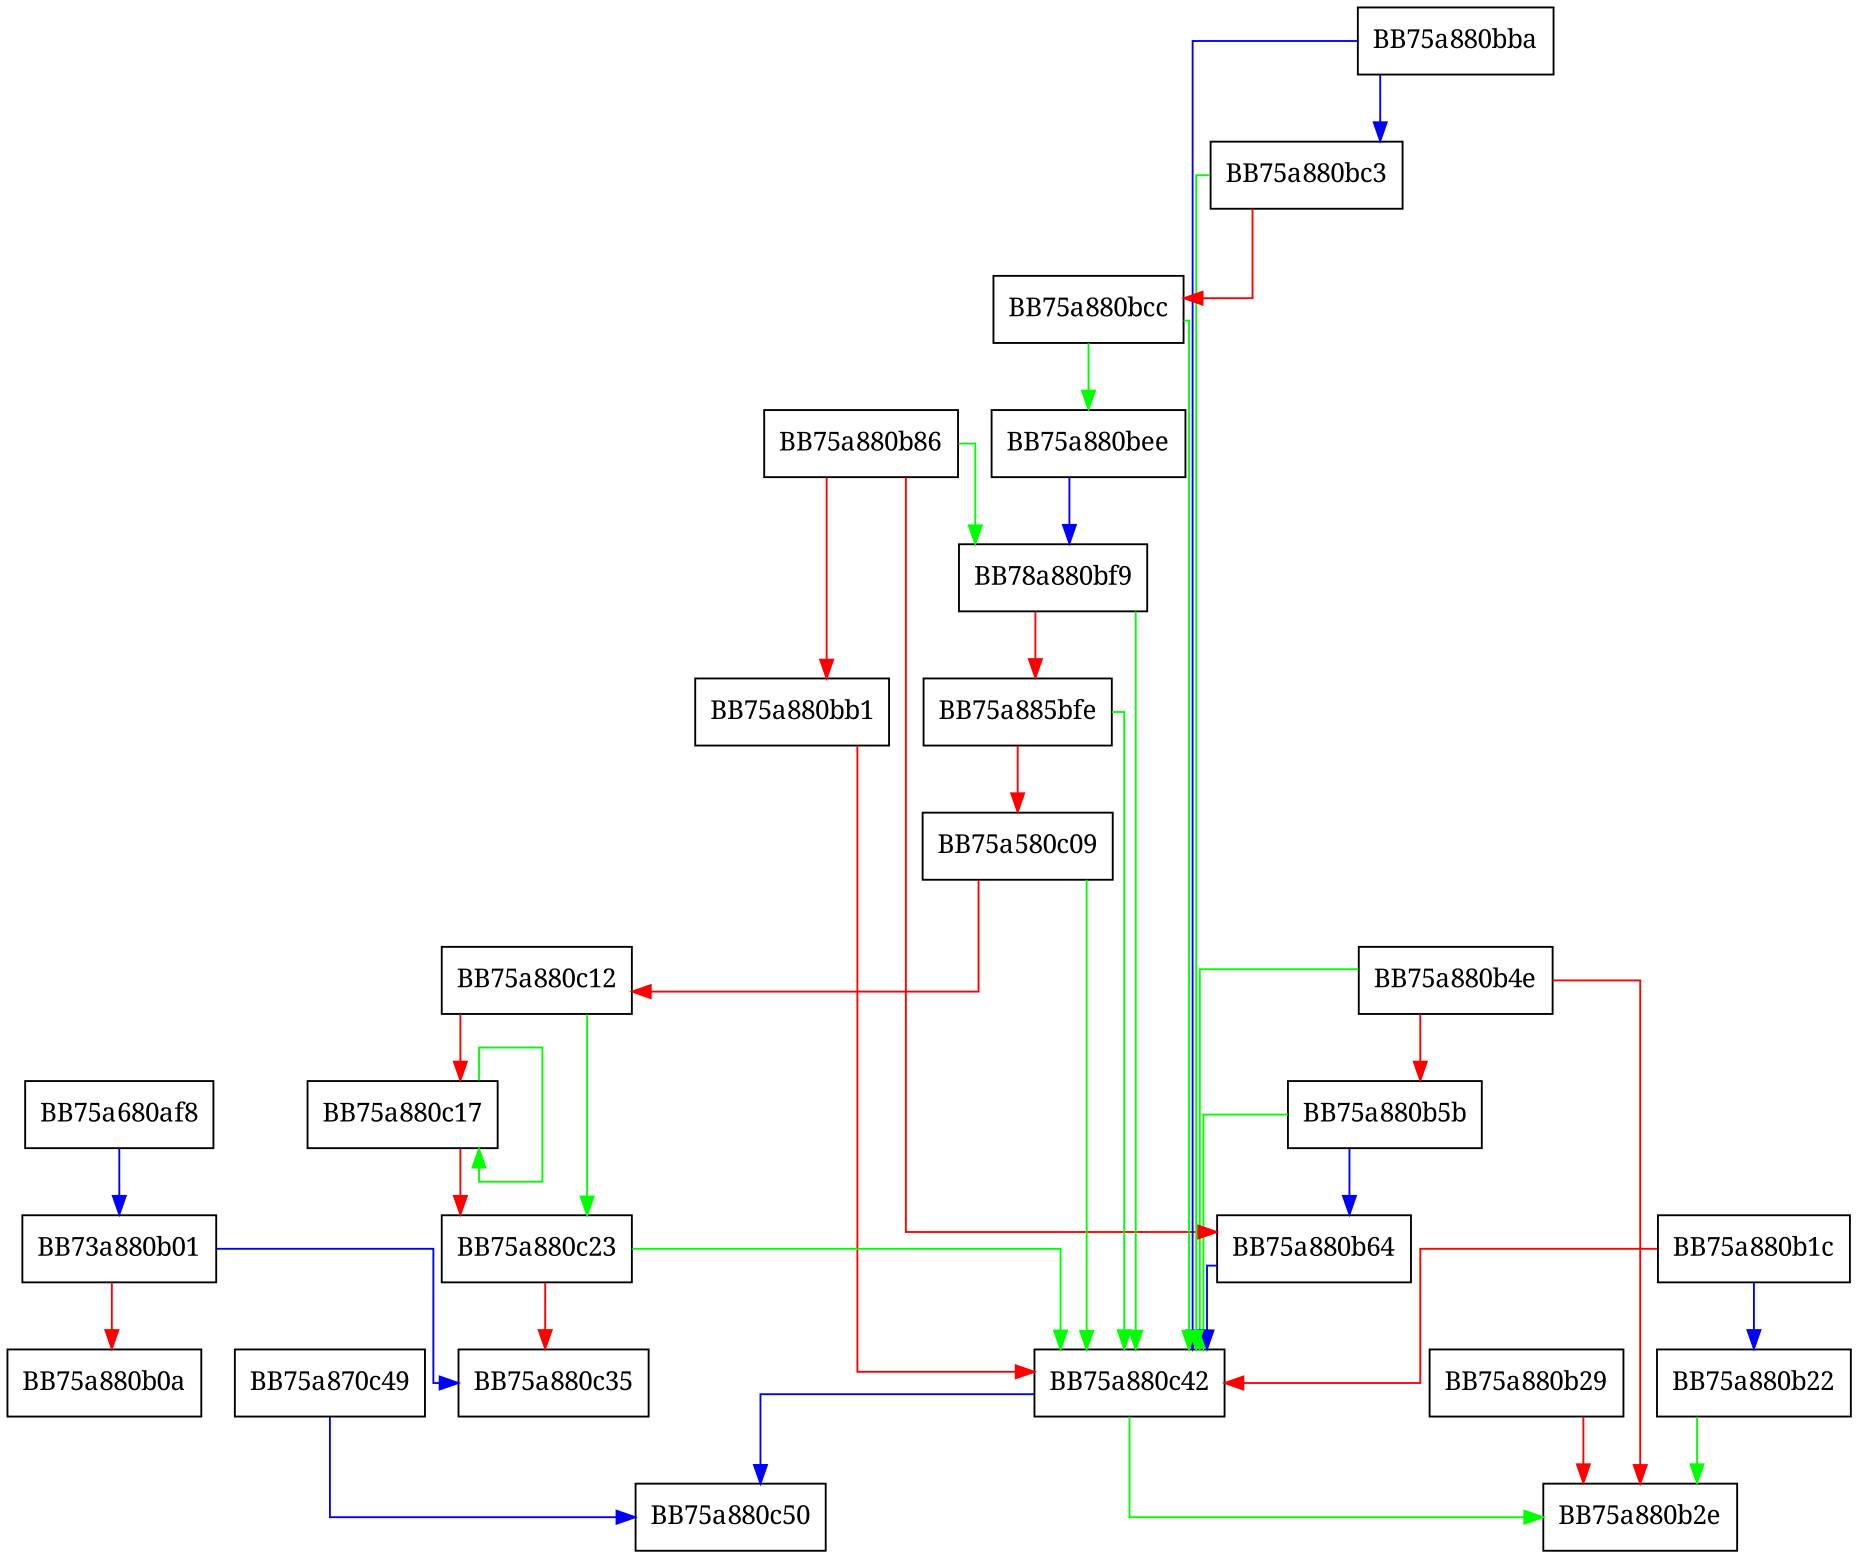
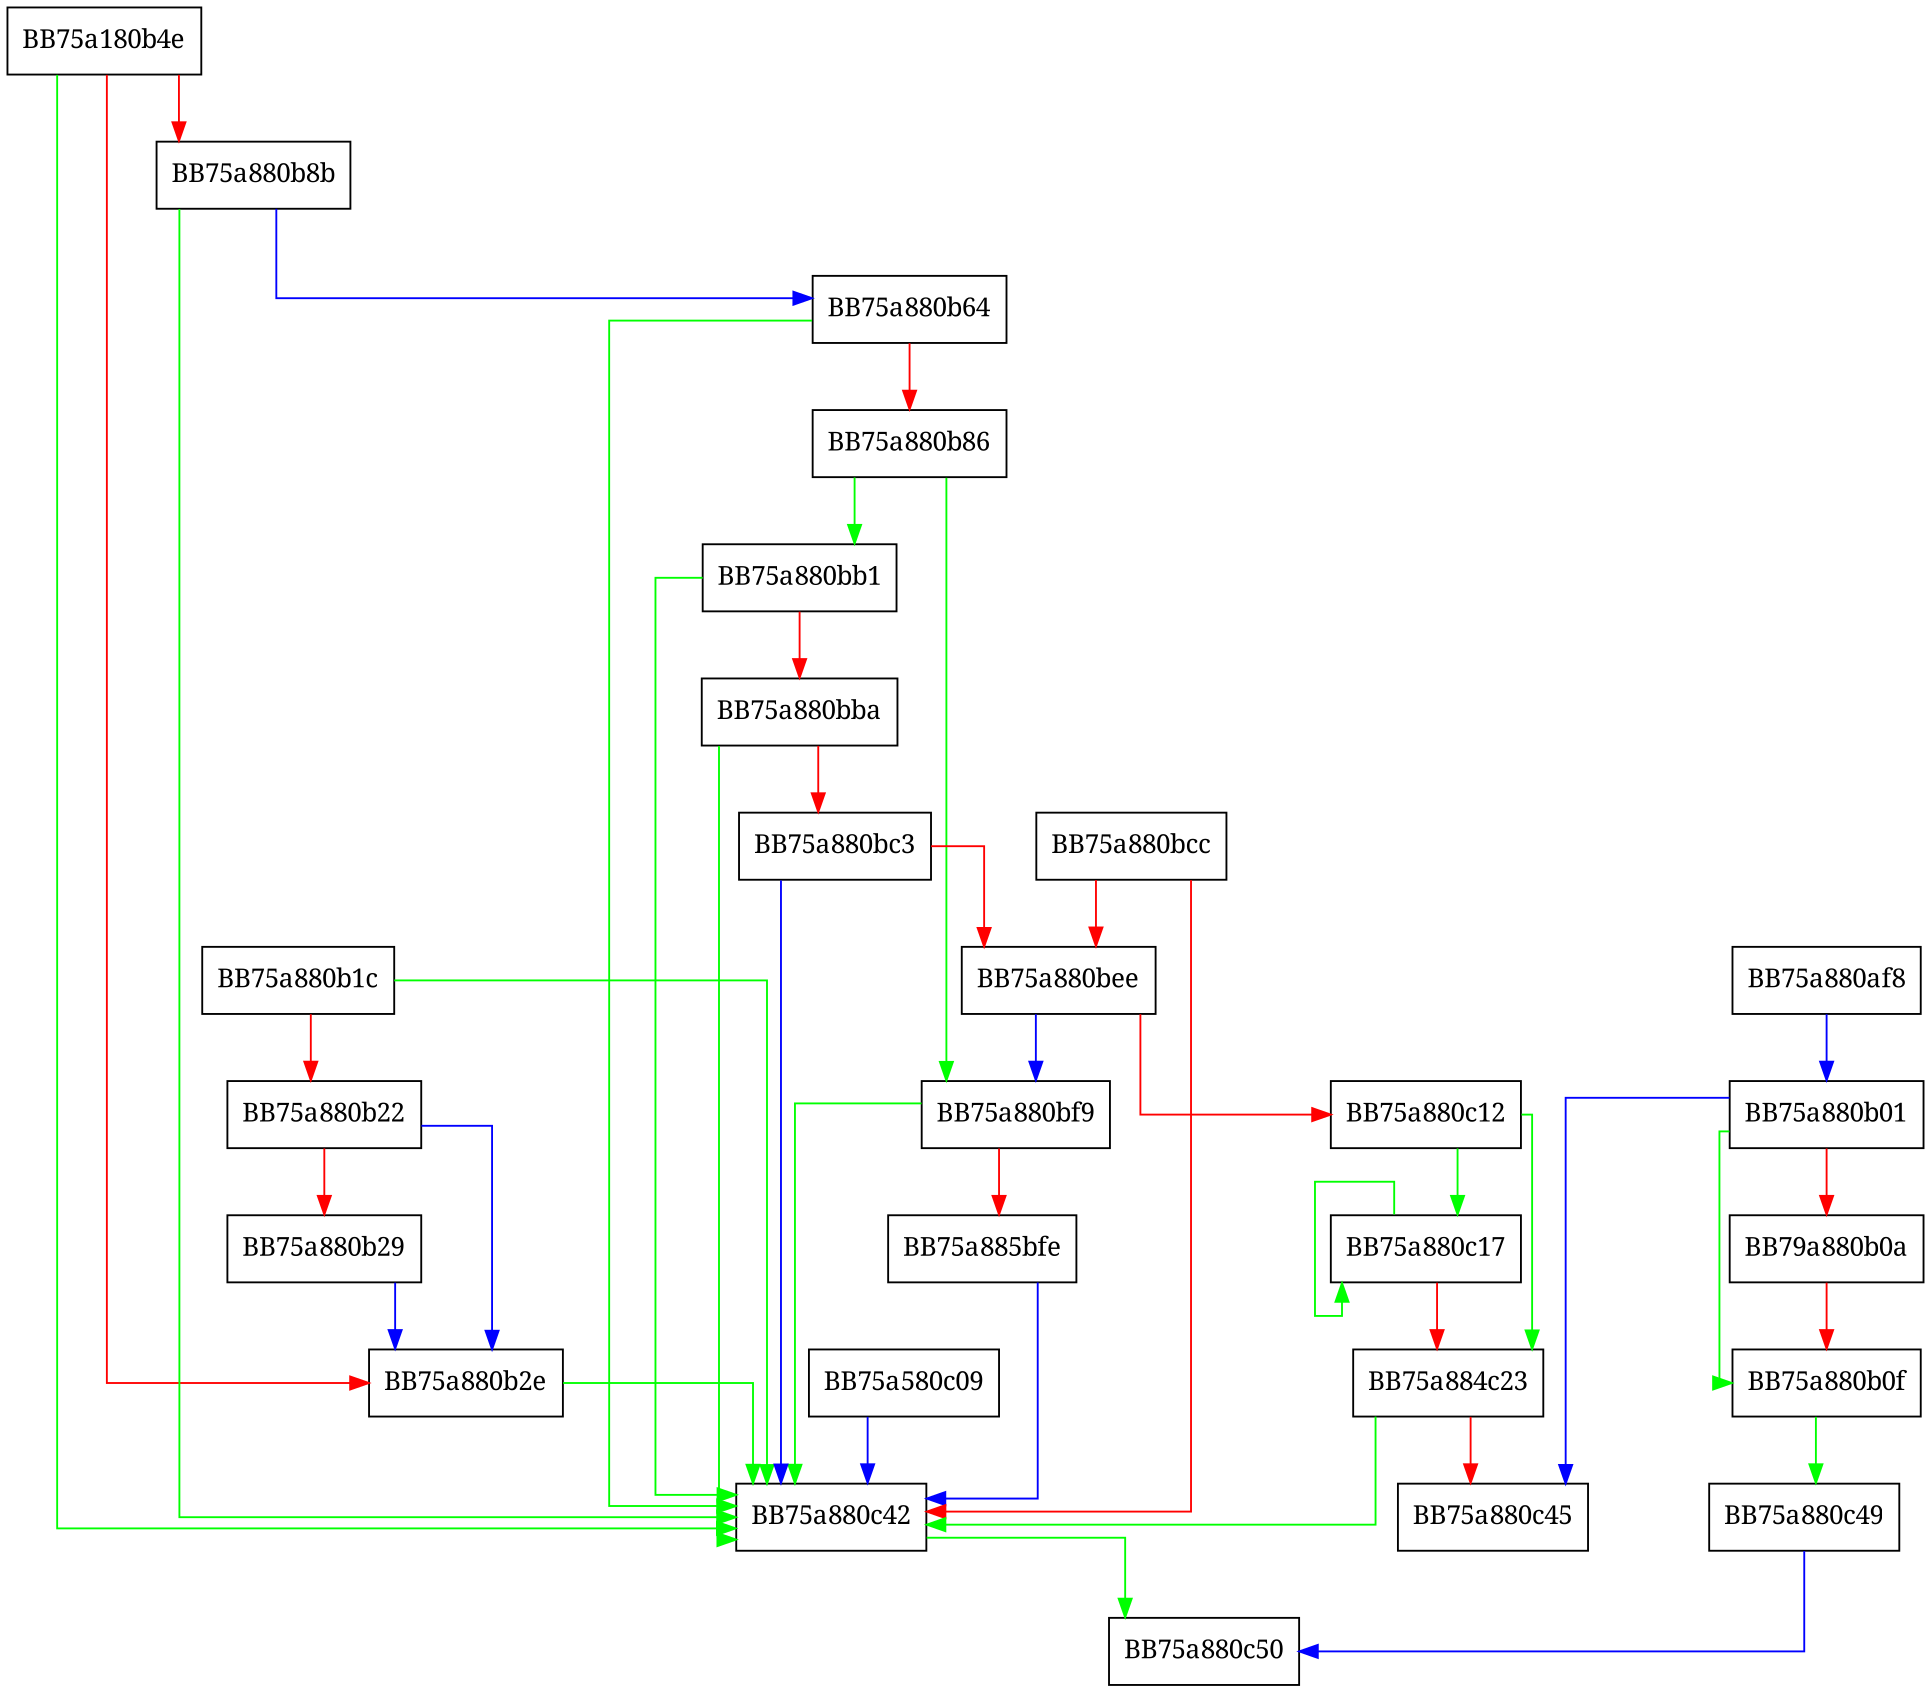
edge "BB75a880bba" -> "BB75a880bc3": color blue -> red
edge "BB75a880bc3" -> "BB75a880bcc": now "BB75a880bc3" -> "BB75a880bee"
edge "BB75a880bcc" -> "BB75a880bee": color green -> red
edge "BB75a880b86" -> "BB75a880bb1": color red -> green
node "BB78a880bf9": label "BB78a880bf9" -> "BB75a880bf9"
edge "BB75a880bba" -> "BB75a880c42": color blue -> green
edge "BB75a880bb1" -> "BB75a880bba": added
edge "BB75a880bc3" -> "BB75a880c42": color green -> blue
edge "BB75a885bfe" -> "BB75a580c09": removed
edge "BB75a880bcc" -> "BB75a880c42": color green -> red
edge "BB75a880b86" -> "BB75a880b64": reversed
node "BB75a880b4e": label "BB75a880b4e" -> "BB75a180b4e"
edge "BB75a580c09" -> "BB75a880c12": now "BB75a880bee" -> "BB75a880c12"
edge "BB75a885bfe" -> "BB75a880c42": color green -> blue
edge "BB75a880c12" -> "BB75a880c17": color red -> green
edge "BB75a580c09" -> "BB75a880c42": color green -> blue
node "BB75a680af8": label "BB75a680af8" -> "BB75a880af8"
node "BB75a880b5b": label "BB75a880b5b" -> "BB75a880b8b"
edge "BB75a880bb1" -> "BB75a880c42": color red -> green
edge "BB75a880b22" -> "BB75a880b29": added
node "BB73a880b01": label "BB73a880b01" -> "BB75a880b01"
node "BB75a880c23": label "BB75a880c23" -> "BB75a884c23"
edge "BB75a880b1c" -> "BB75a880c42": color red -> green
edge "BB75a880b64" -> "BB75a880c42": color blue -> green
edge "BB75a880b1c" -> "BB75a880b22": color blue -> red
node "BB75a880b0a": label "BB75a880b0a" -> "BB79a880b0a"
node "BB75a870c49": label "BB75a870c49" -> "BB75a880c49"
node "BB75a880c35": label "BB75a880c35" -> "BB75a880c45"
node "BB75a880b0f": added
edge "BB75a880c42" -> "BB75a880c50": color blue -> green
edge "BB75a880b29" -> "BB75a880b2e": color red -> blue
edge "BB75a880b22" -> "BB75a880b2e": color green -> blue
edge "BB75a880c42" -> "BB75a880b2e": reversed
